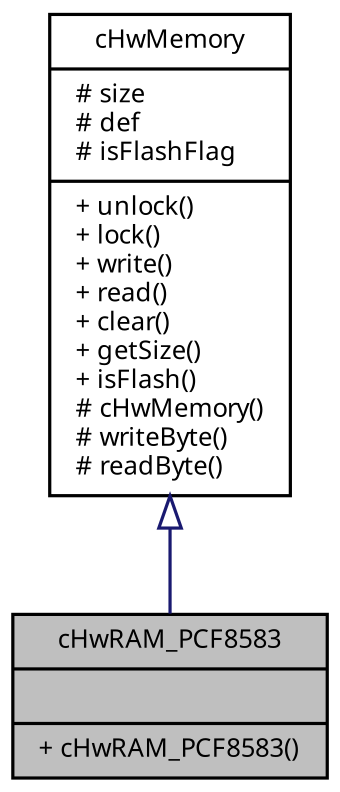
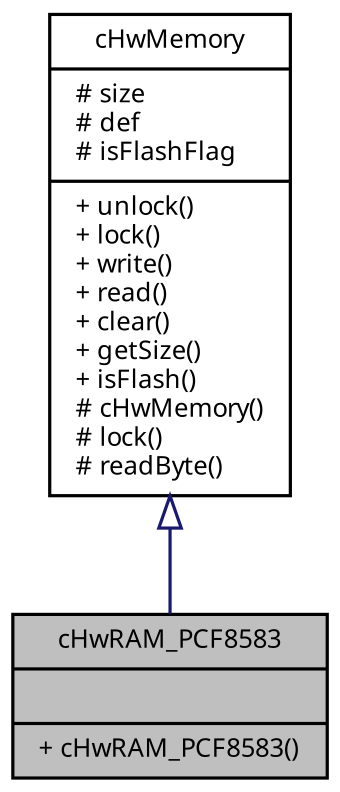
node "cHwMemory": text "# writeByte()" -> "# lock()"
